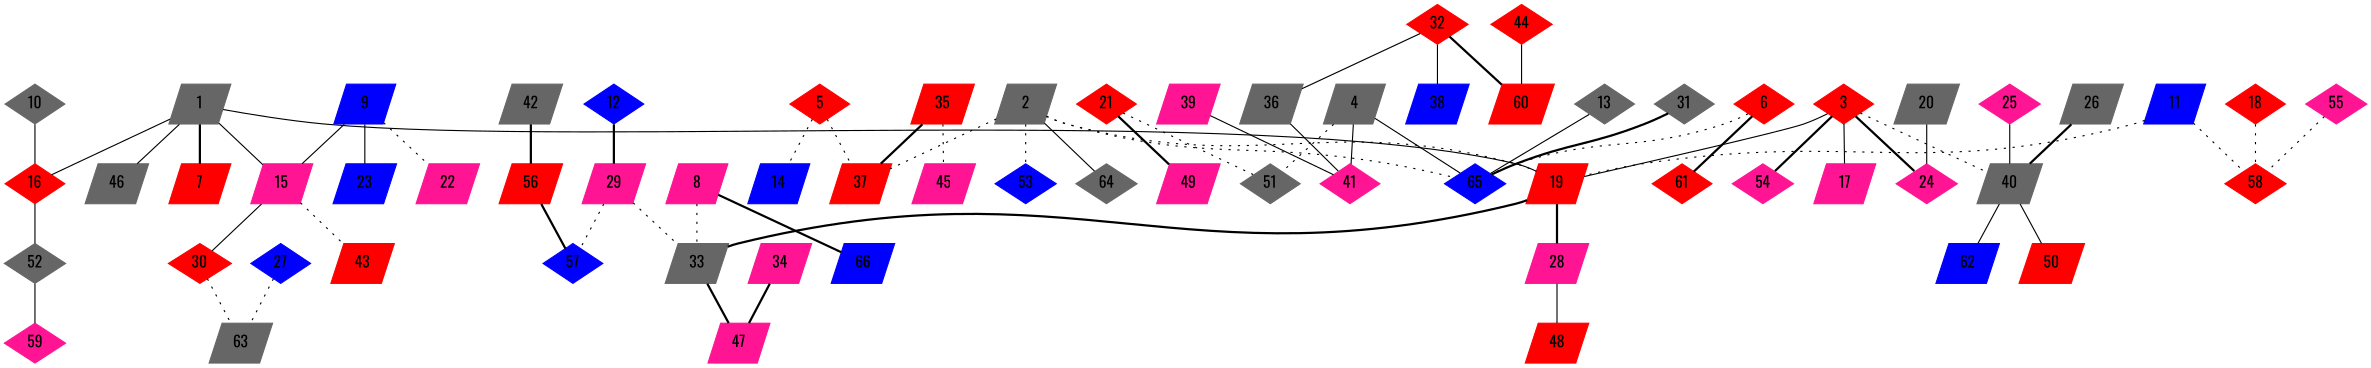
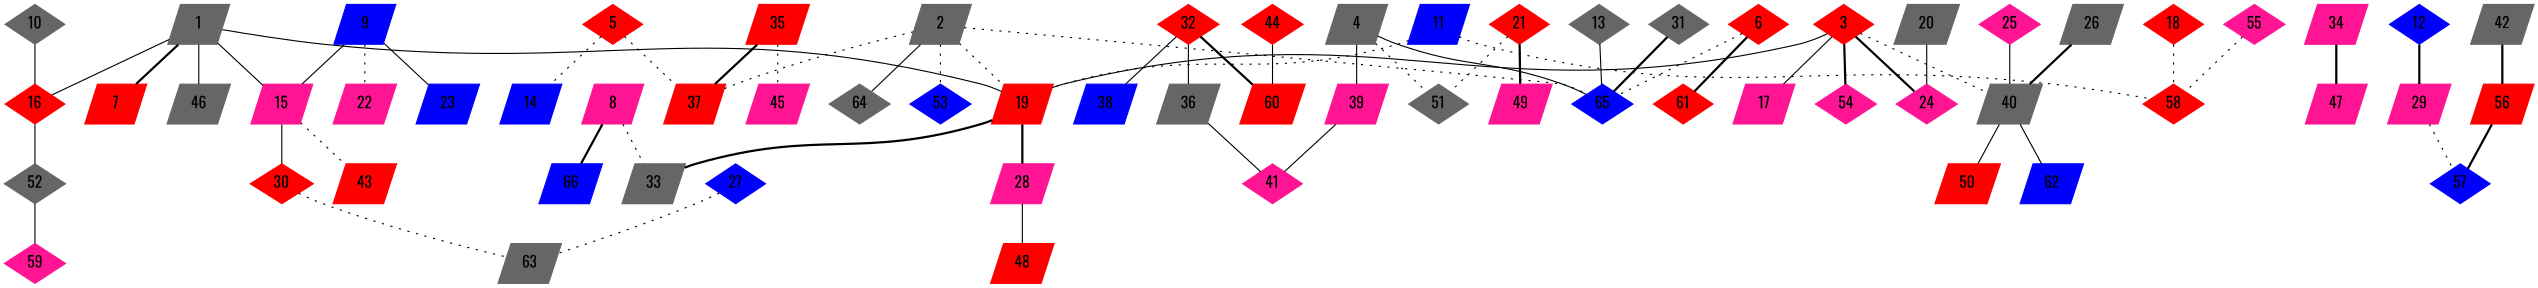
edge "4" -- "41": now "4" -- "39"
edge "29" -- "33": removed
edge "33" -- "47": removed
